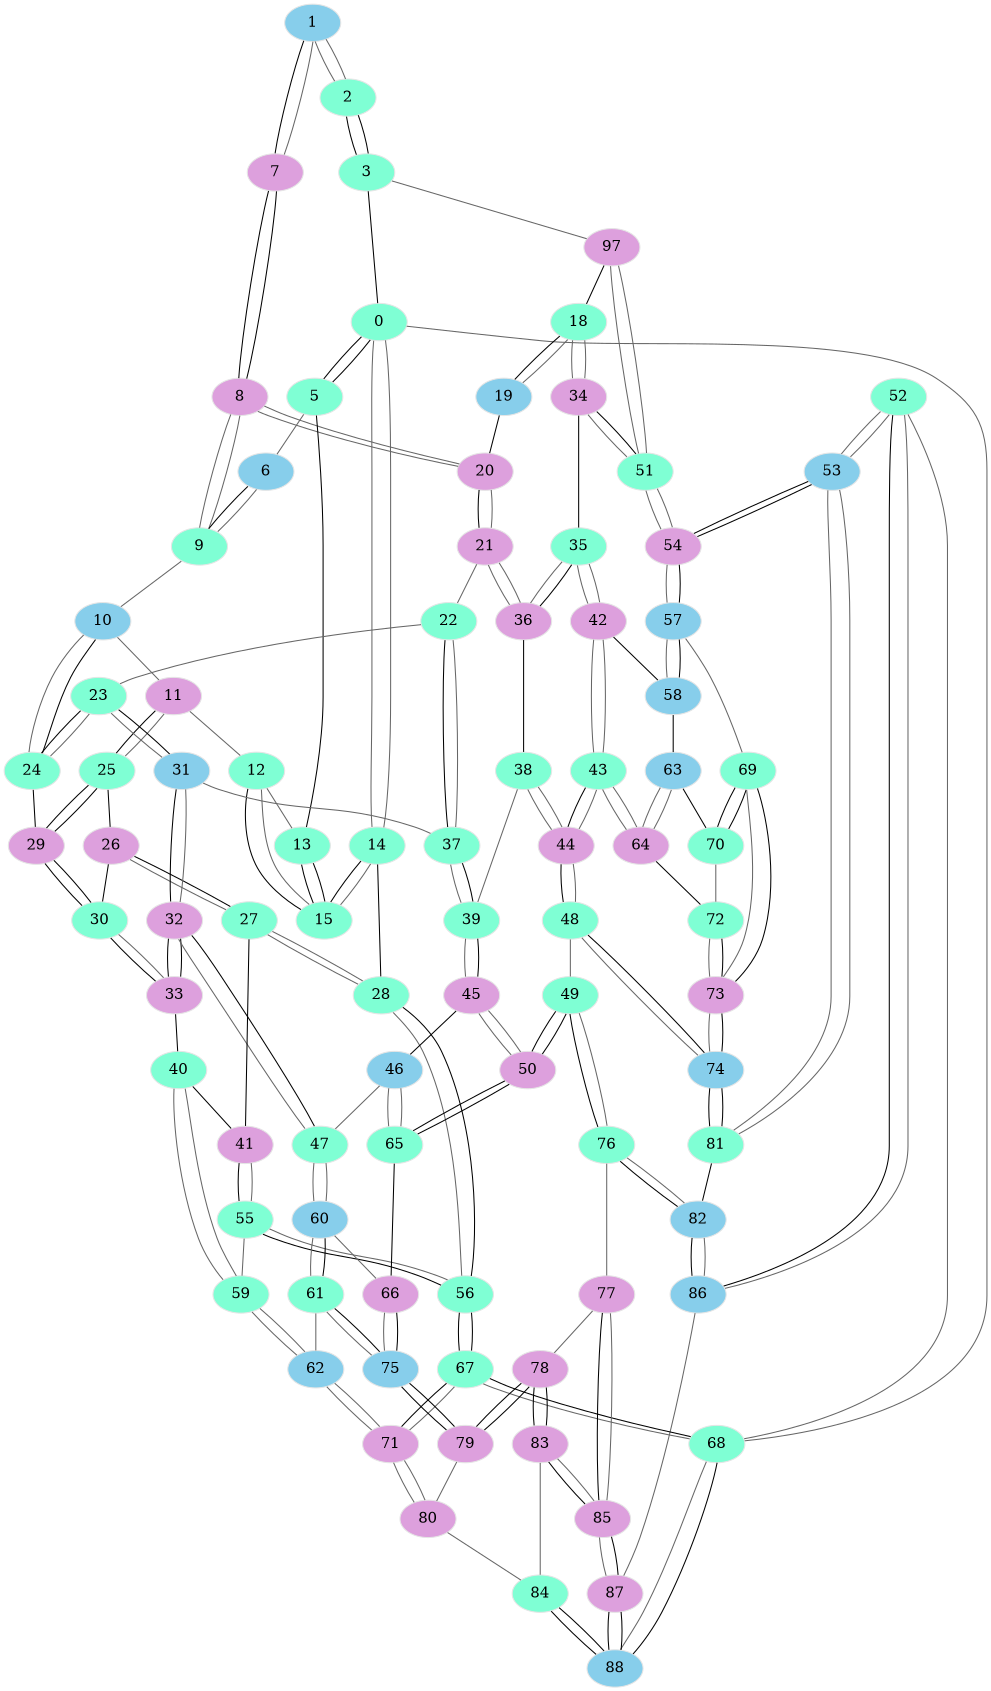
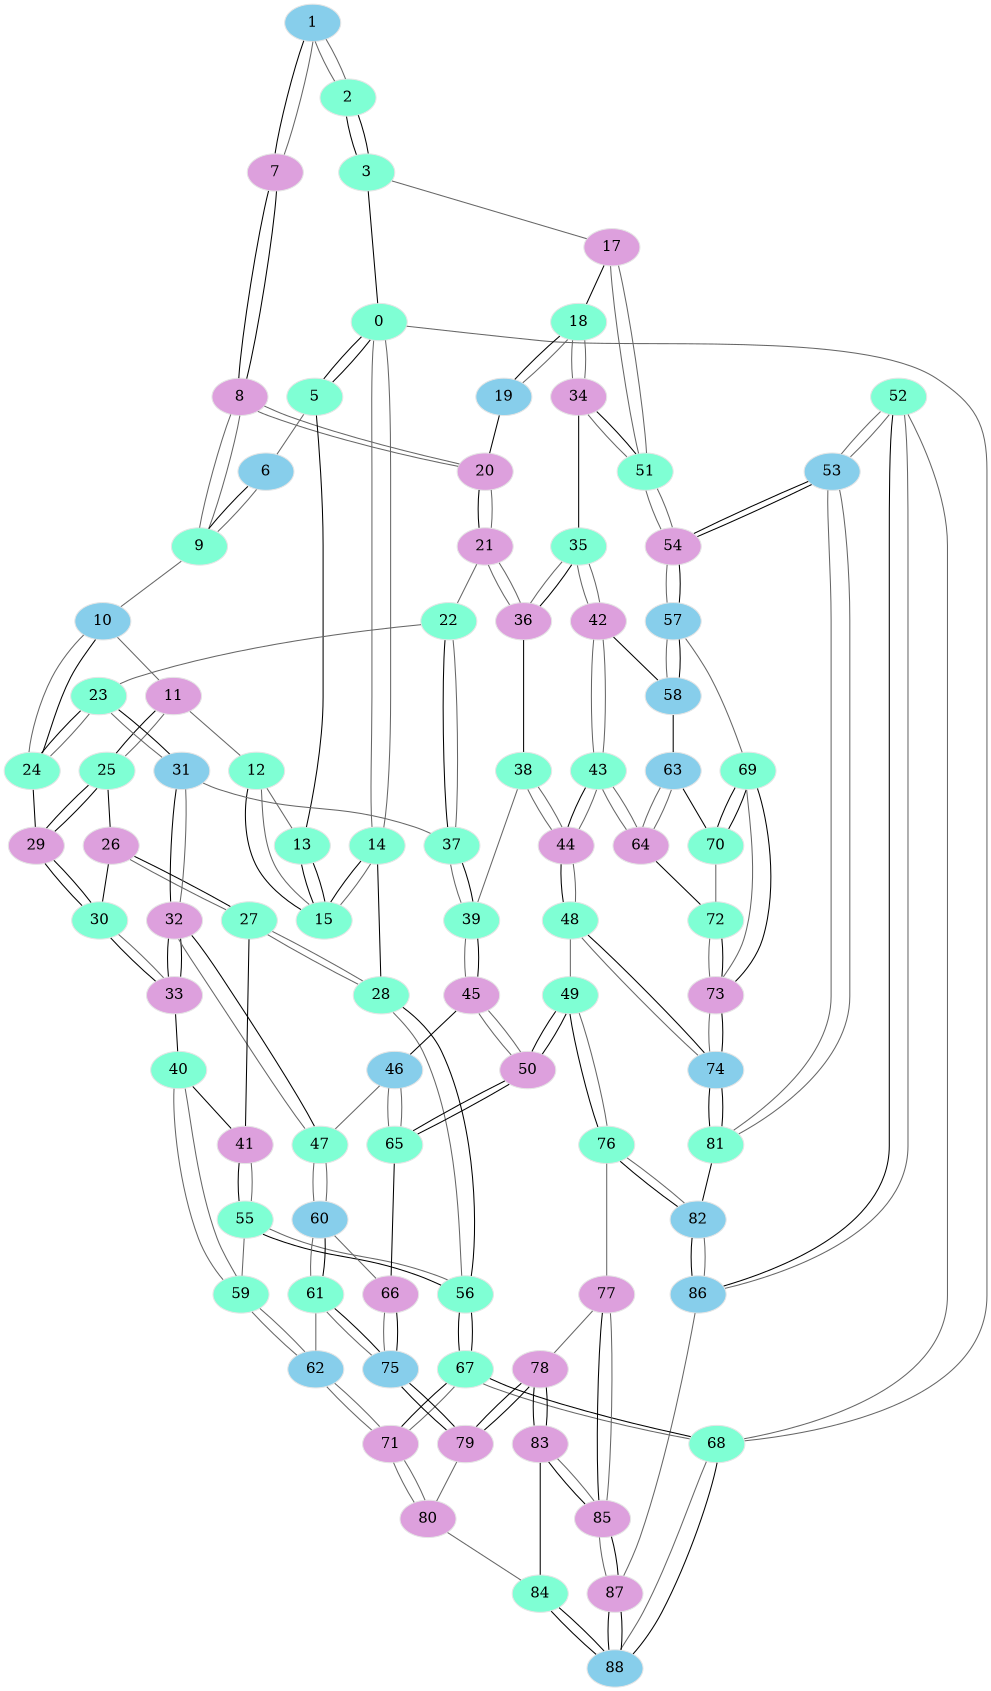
node "97": label "97" -> "17"
edge "83" -- "84": color gray40 -> black
